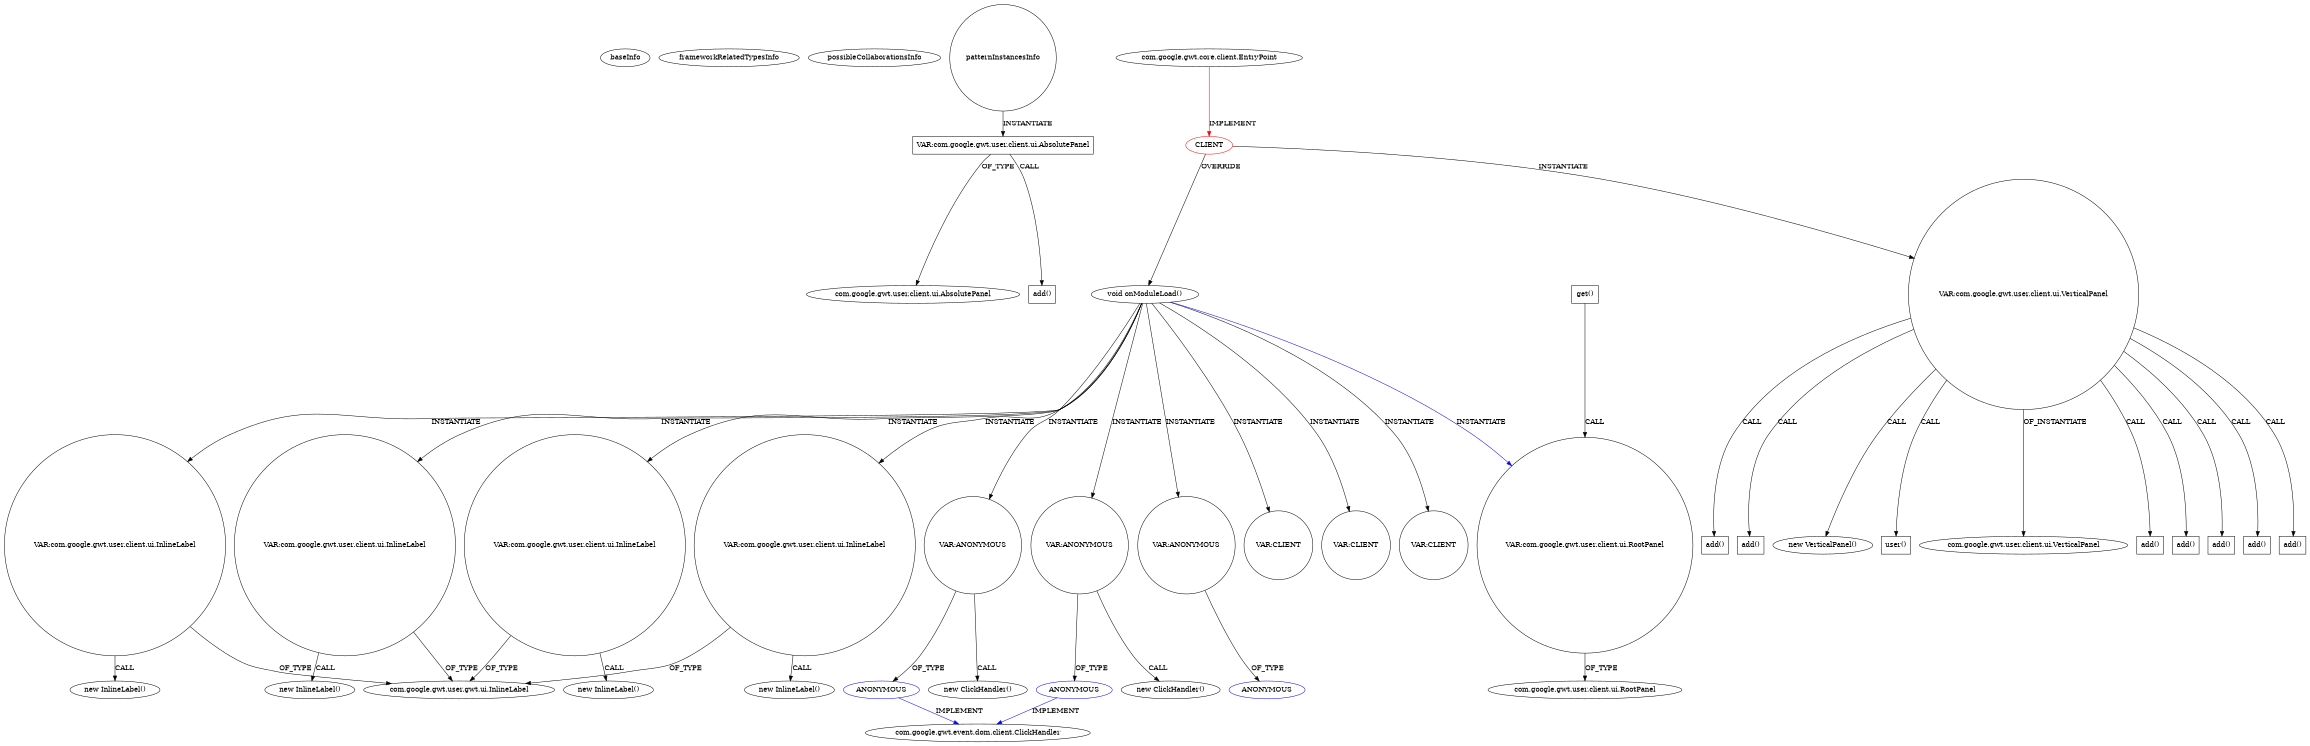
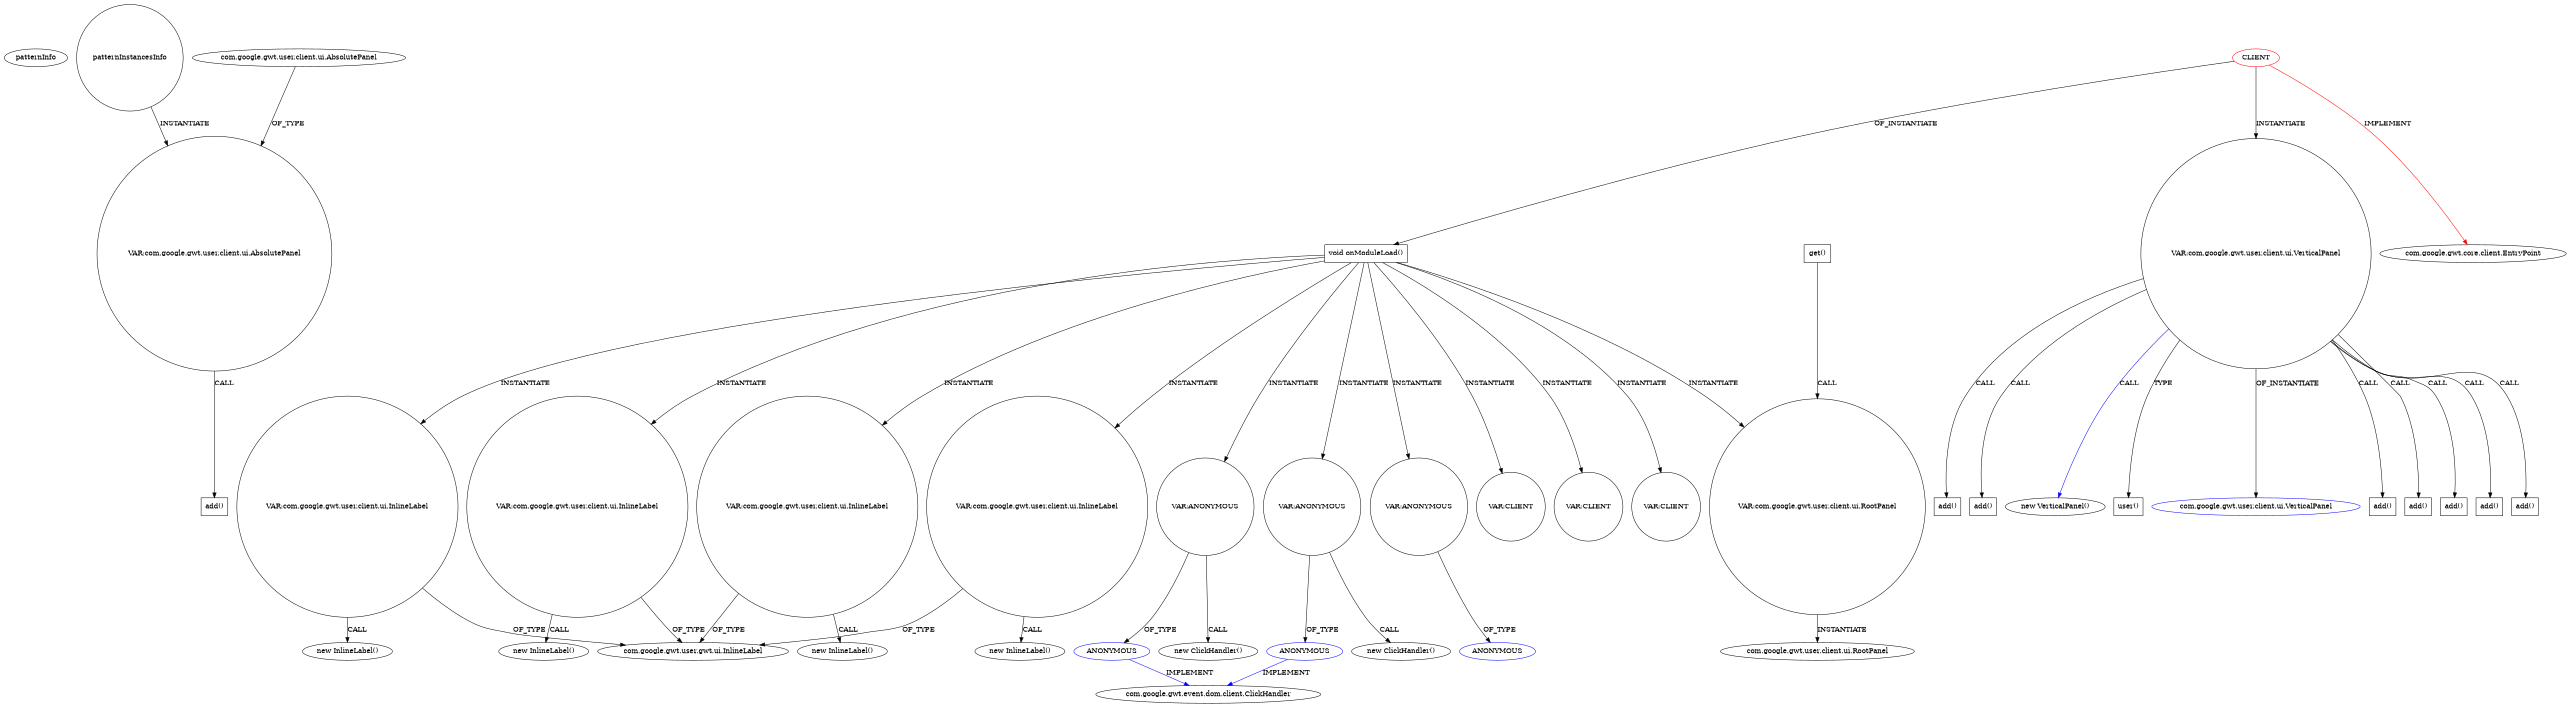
node "patternInfo": added
node "baseInfo": removed
node "frameworkRelatedTypesInfo": removed
node "possibleCollaborationsInfo": removed
edge "com.google.gwt.core.client.EntryPoint" -> "CLIENT": reversed
node "VAR:com.google.gwt.user.client.ui.AbsolutePanel": shape box -> circle
edge "CLIENT" -> "void onModuleLoad()": label "OVERRIDE" -> "OF_INSTANTIATE"
edge "VAR:com.google.gwt.user.client.ui.AbsolutePanel" -> "com.google.gwt.user.client.ui.AbsolutePanel": reversed
node "void onModuleLoad()": shape ellipse -> box
edge "void onModuleLoad()" -> "VAR:com.google.gwt.user.client.ui.RootPanel": color blue -> black
edge "VAR:com.google.gwt.user.client.ui.VerticalPanel" -> "user()": label "CALL" -> "TYPE"
edge "VAR:com.google.gwt.user.client.ui.VerticalPanel" -> "new VerticalPanel()": color black -> blue
node "com.google.gwt.user.client.ui.VerticalPanel": color black -> blue
edge "VAR:com.google.gwt.user.client.ui.RootPanel" -> "com.google.gwt.user.client.ui.RootPanel": label "OF_TYPE" -> "INSTANTIATE"
